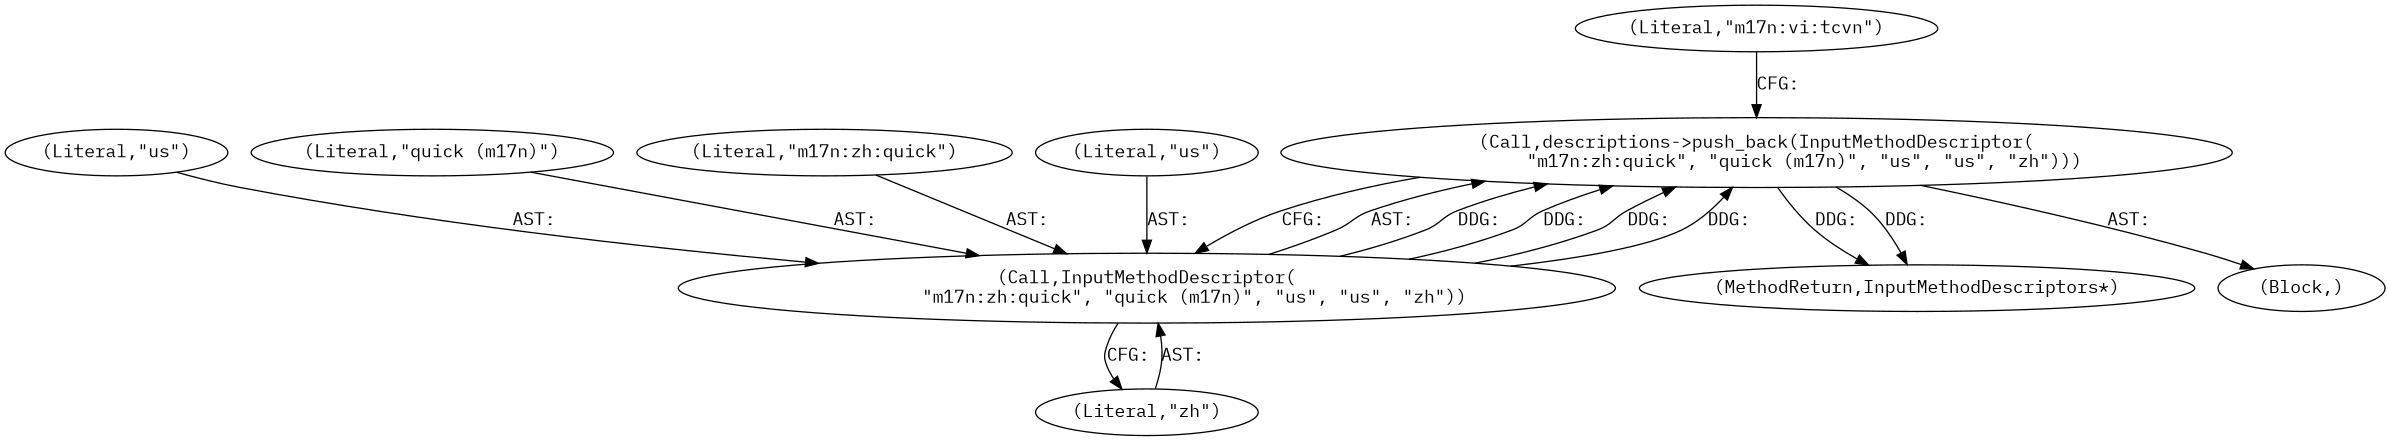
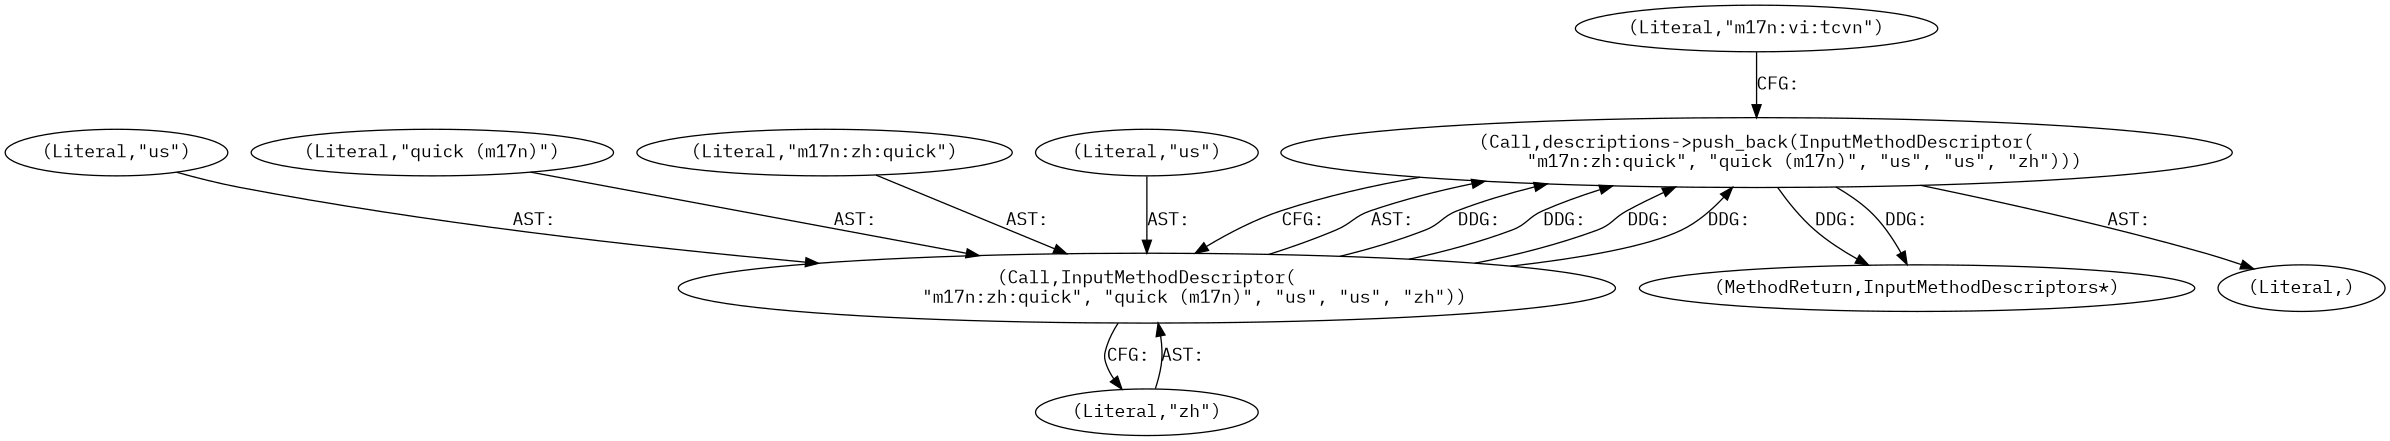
node "(Block,)": label "(Block,)" -> "(Literal,)"
